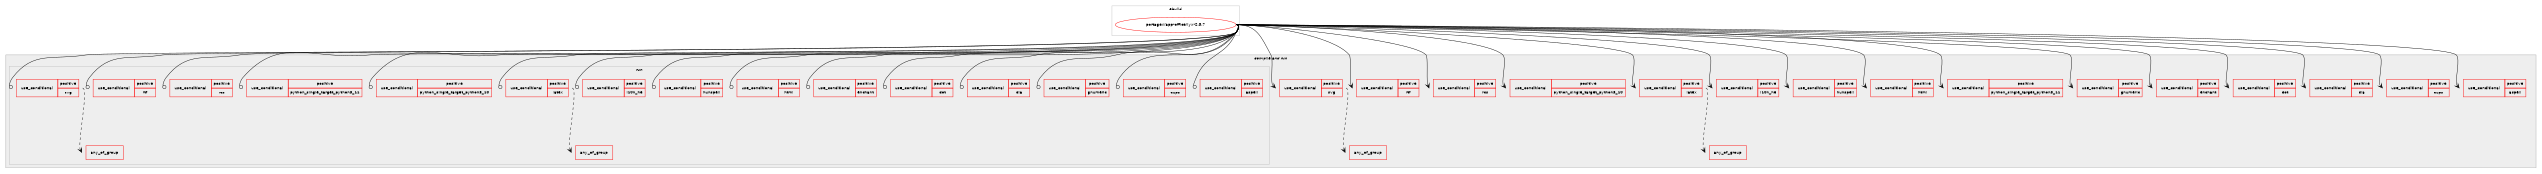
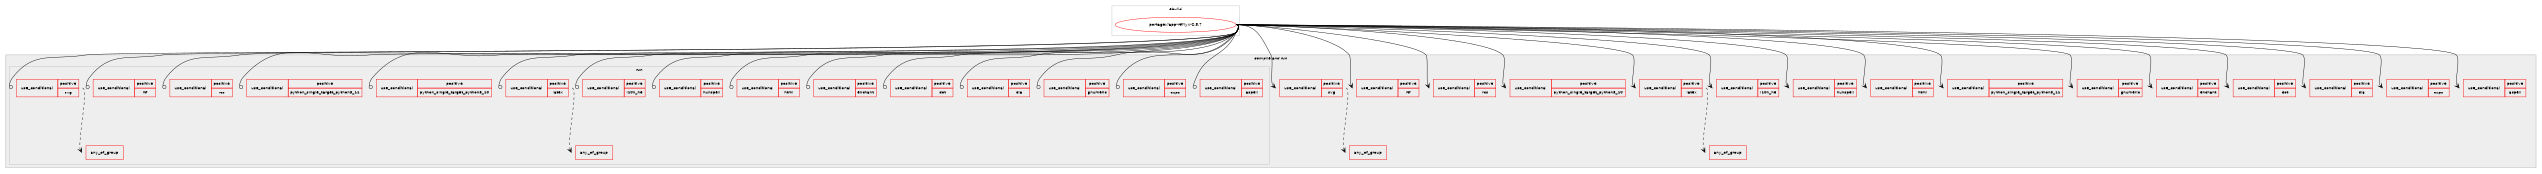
node "portage://app-office/lyx-2.3.7": label "portage://app-office/lyx-2.3.7" -> "portage://app-rtf/lyx-2.3.7"
